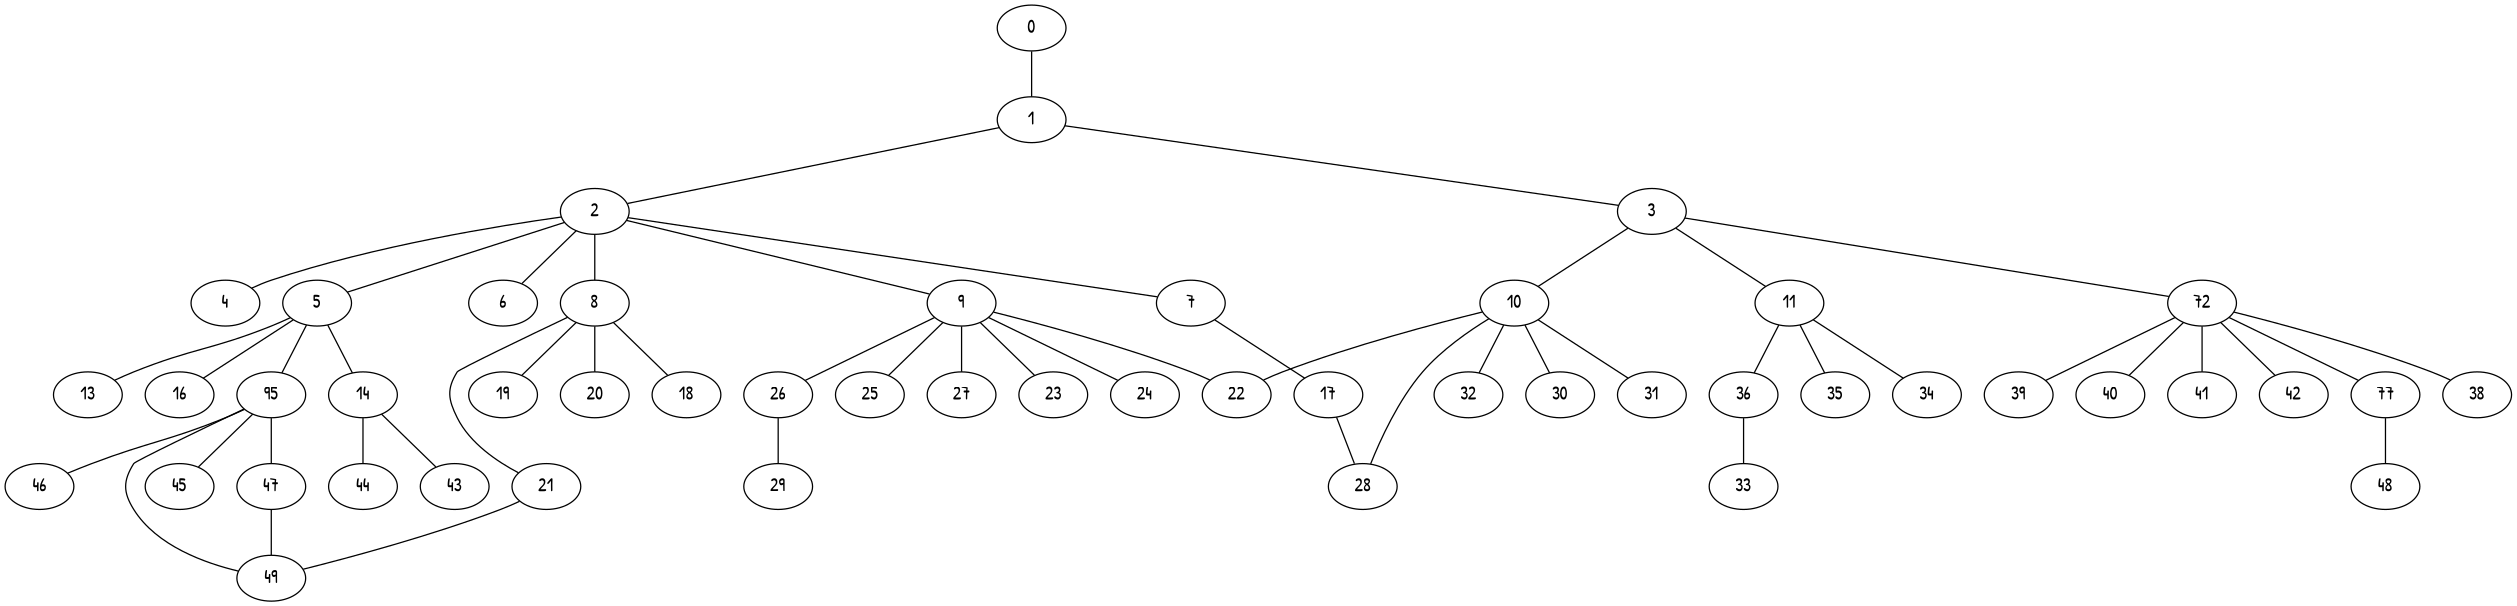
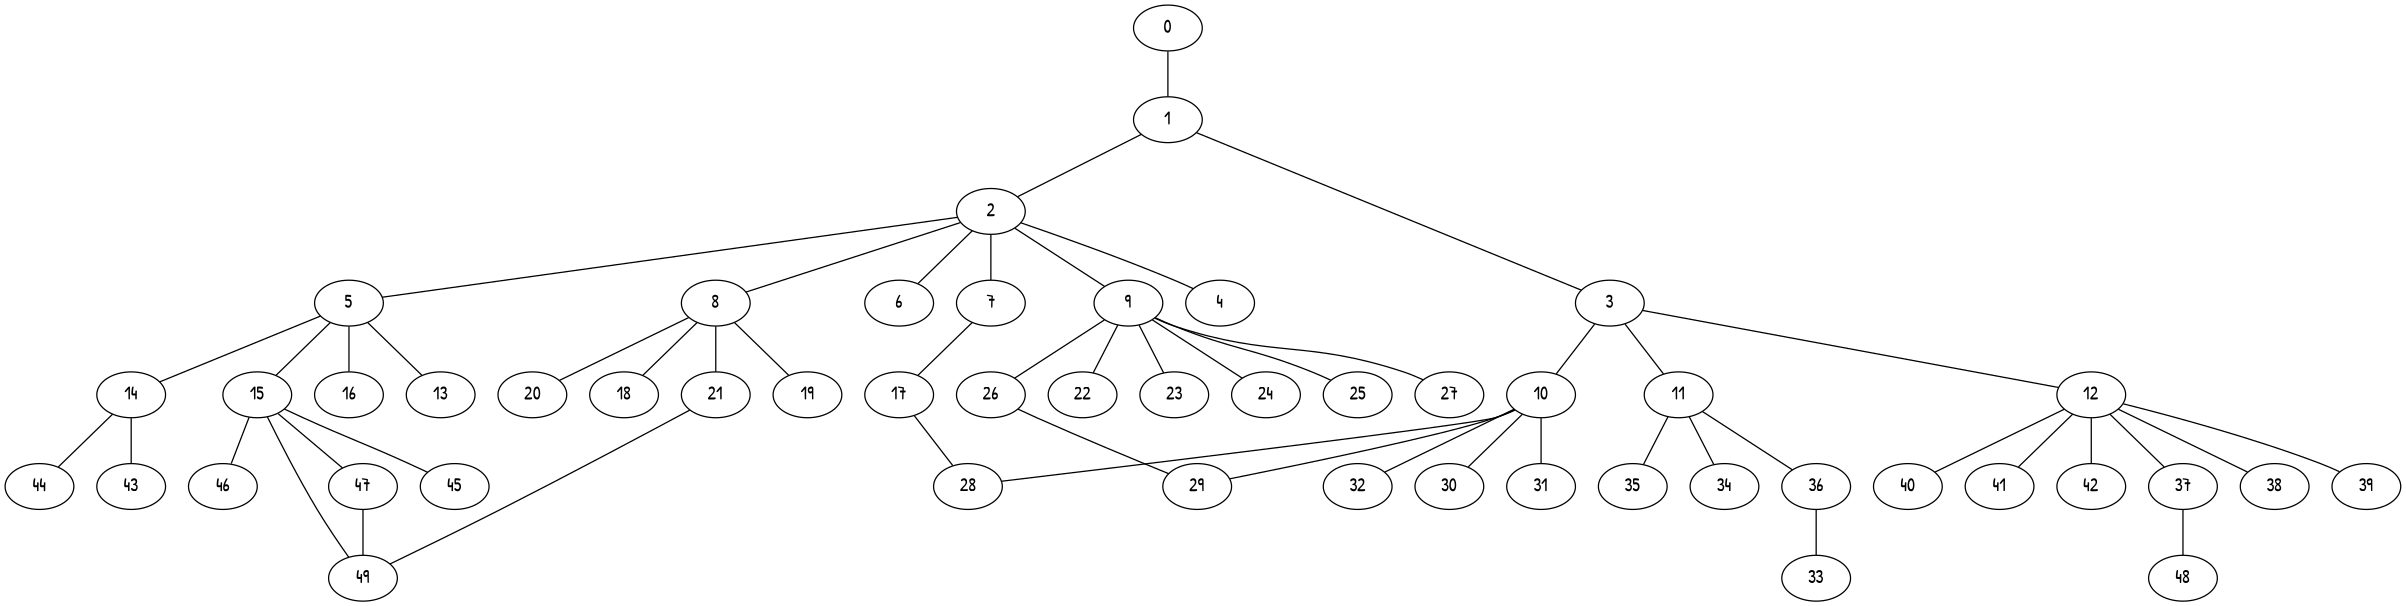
node "72": label "72" -> "12"
edge "10" -- "22": now "10" -- "29"
node "95": label "95" -> "15"
node "77": label "77" -> "37"
